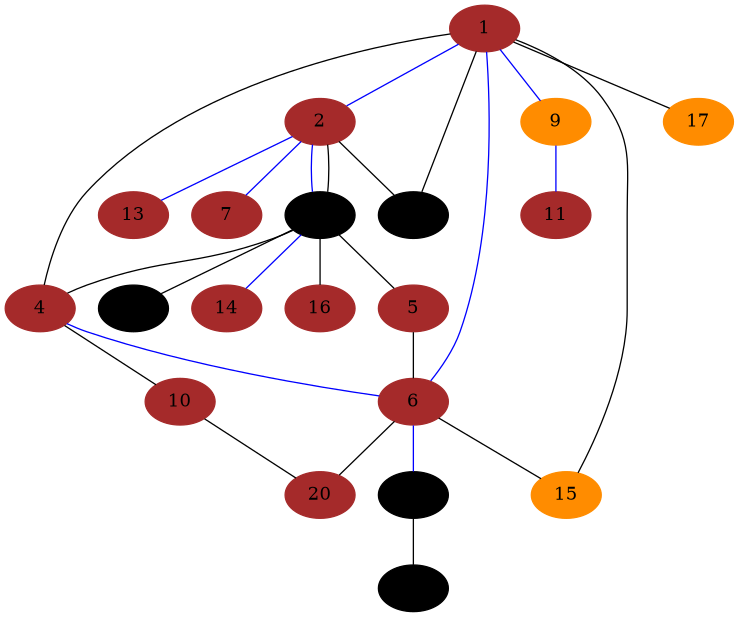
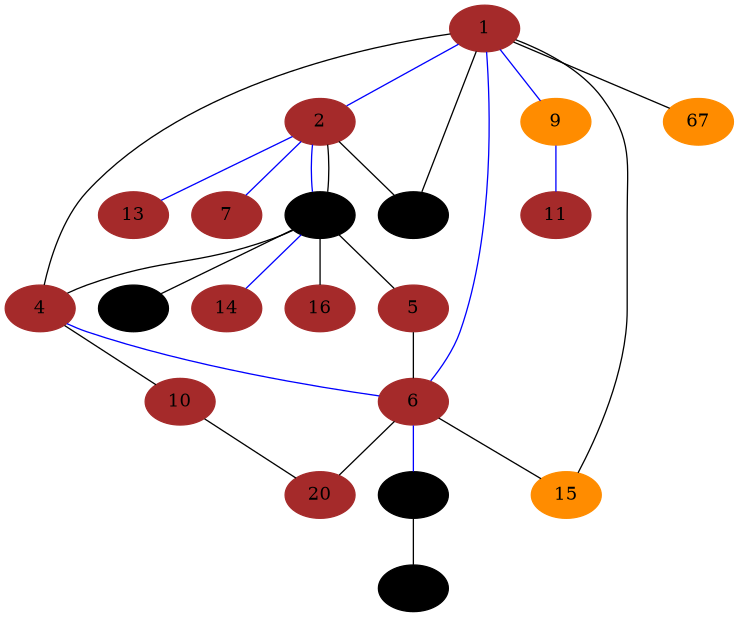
node "17": label "17" -> "67"
